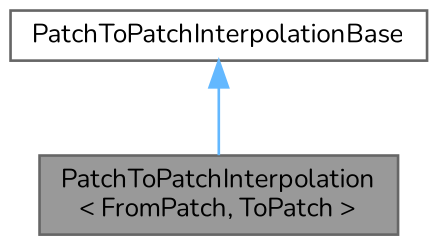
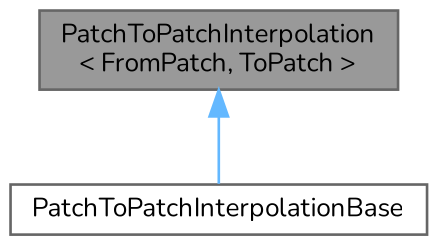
edge "PatchToPatchInterpolation < FromPatch, ToPatch >" -> "PatchToPatchInterpolationBase": reversed
